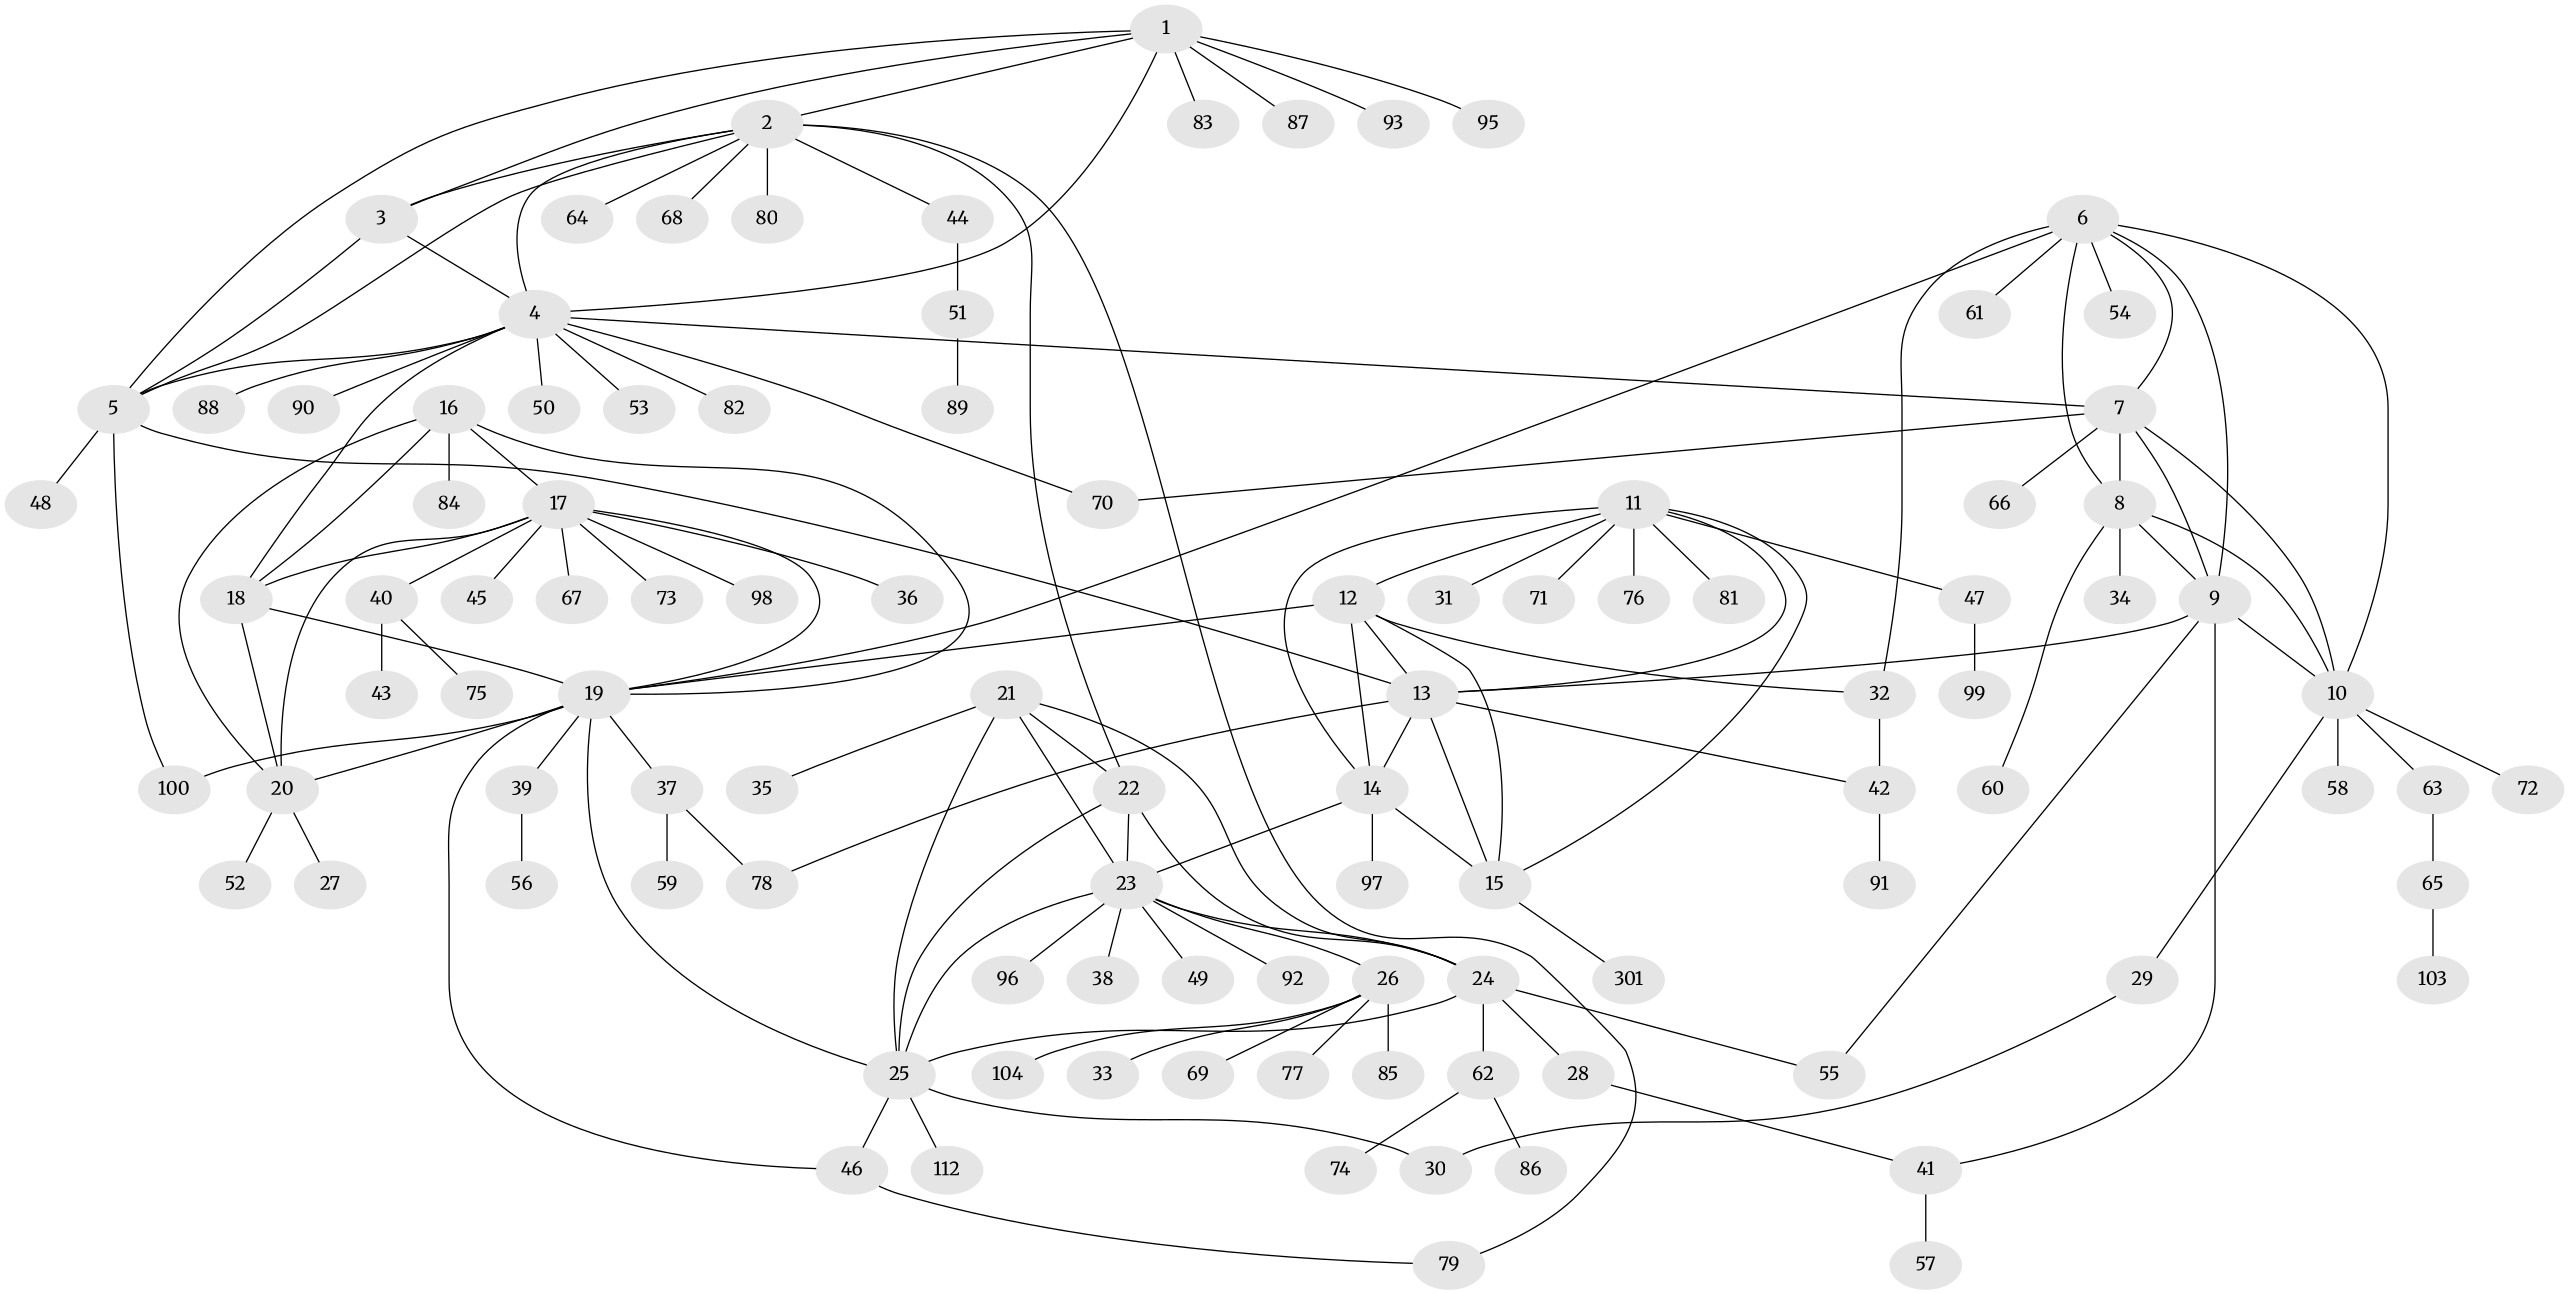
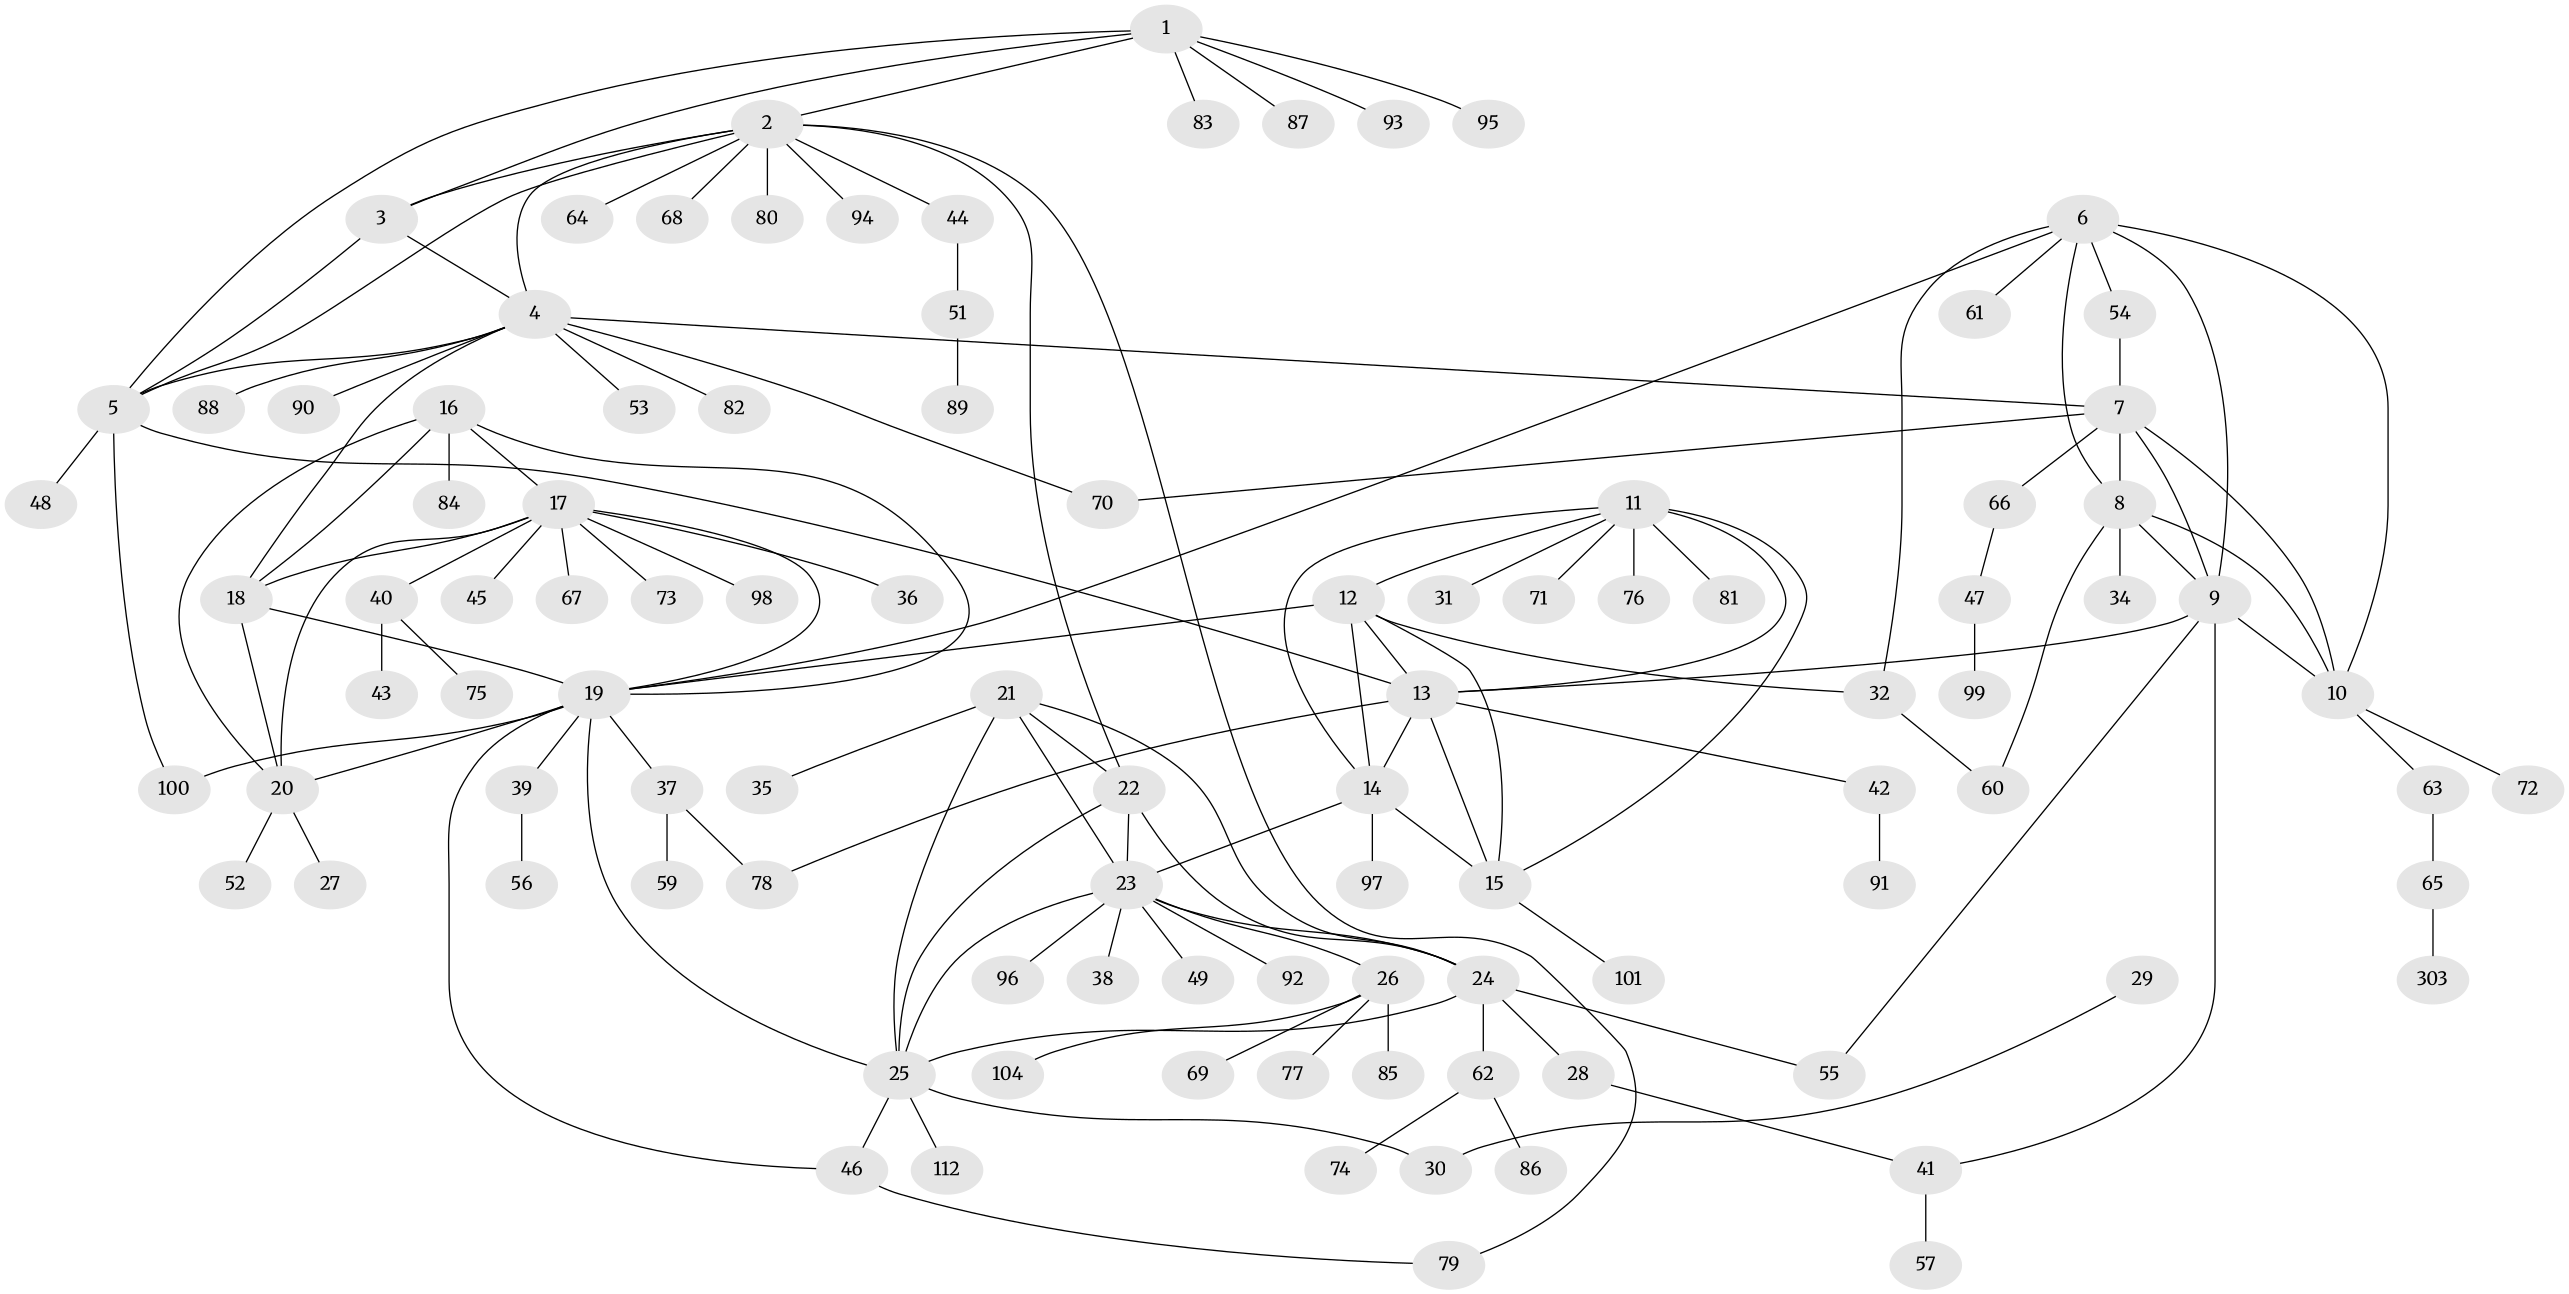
node "94": added
edge "1" -- "4": removed
edge "6" -- "7": now "54" -- "7"
node "50": removed
edge "11" -- "47": now "66" -- "47"
edge "32" -- "42": now "32" -- "60"
node "58": removed
edge "10" -- "29": removed
node "301": label "301" -> "101"
node "103": label "103" -> "303"
node "33": removed
